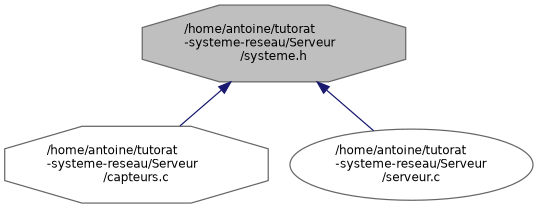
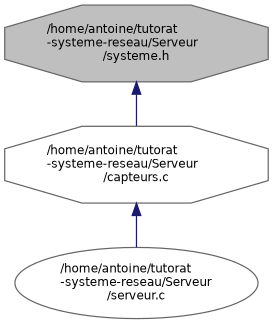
edge "/home/antoine/tutorat -systeme-reseau/Serveur /serveur.c" -> "/home/antoine/tutorat -systeme-reseau/Serveur /systeme.h": now "/home/antoine/tutorat -systeme-reseau/Serveur /serveur.c" -> "/home/antoine/tutorat -systeme-reseau/Serveur /capteurs.c"
